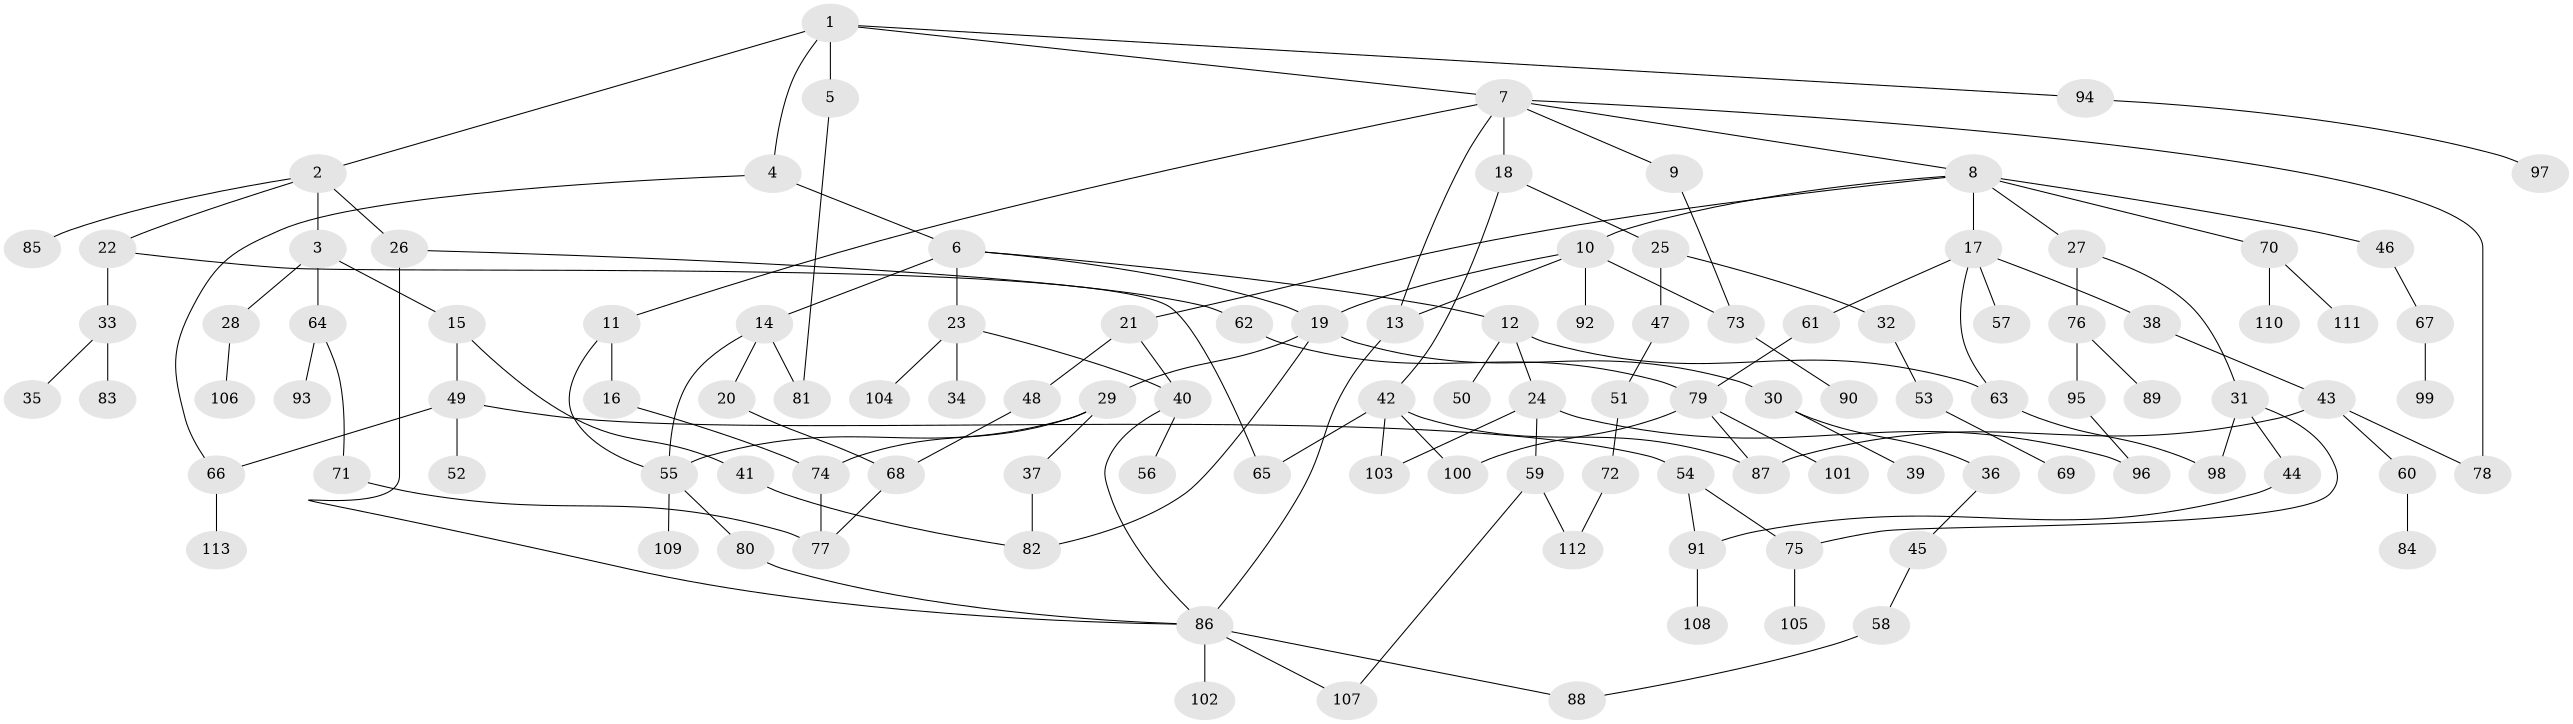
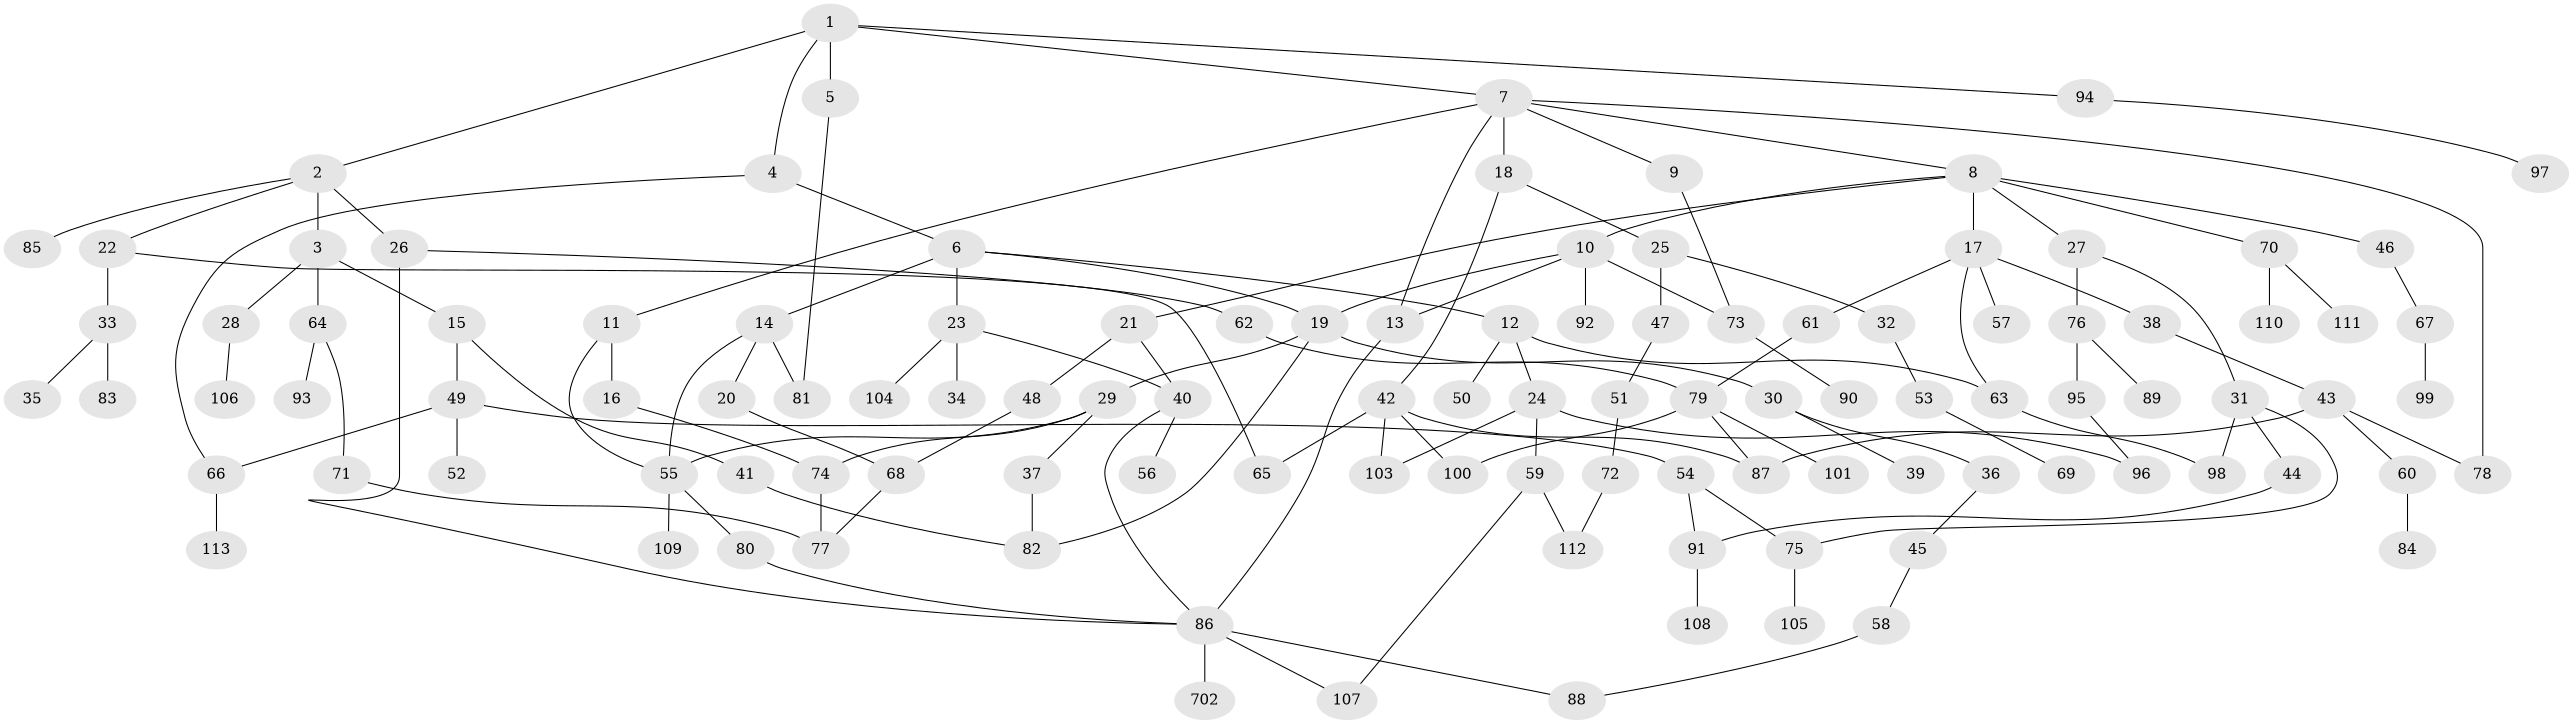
node "102": label "102" -> "702"
